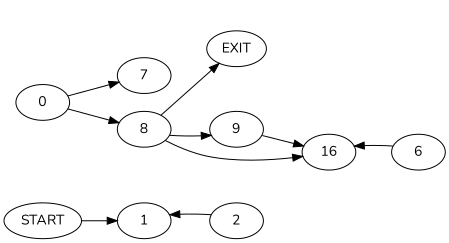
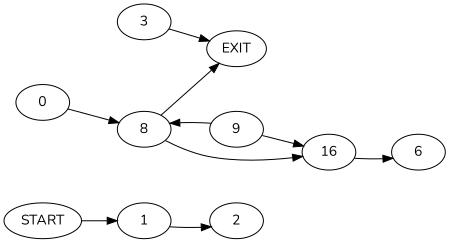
node "3": added
node "7": removed
edge "8" -> "9": reversed
edge "6" -> "16": reversed
edge "2" -> "1": reversed
